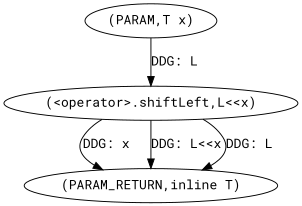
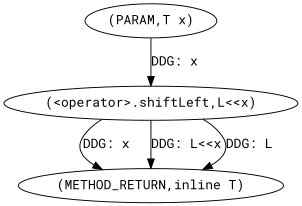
edge "(PARAM,T x)" -> "(<operator>.shiftLeft,L<<x)": label "DDG: L" -> "DDG: x"
node "(PARAM_RETURN,inline T)": label "(PARAM_RETURN,inline T)" -> "(METHOD_RETURN,inline T)"
